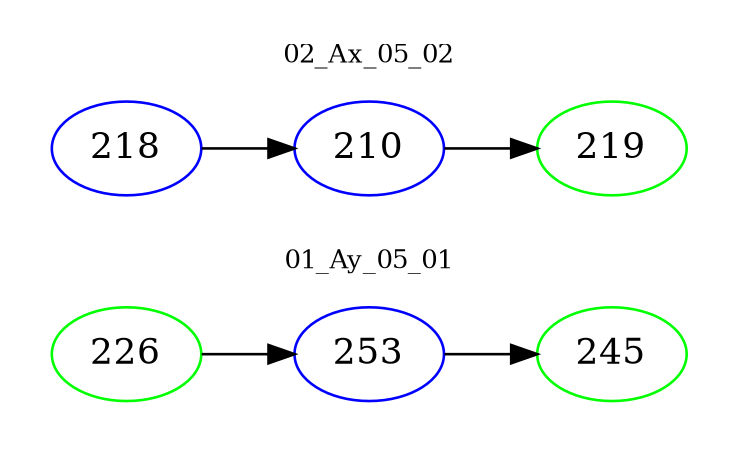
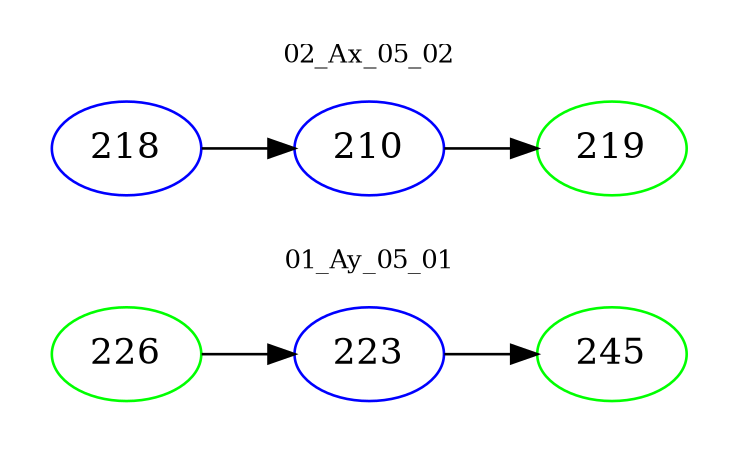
node "253": label "253" -> "223"
